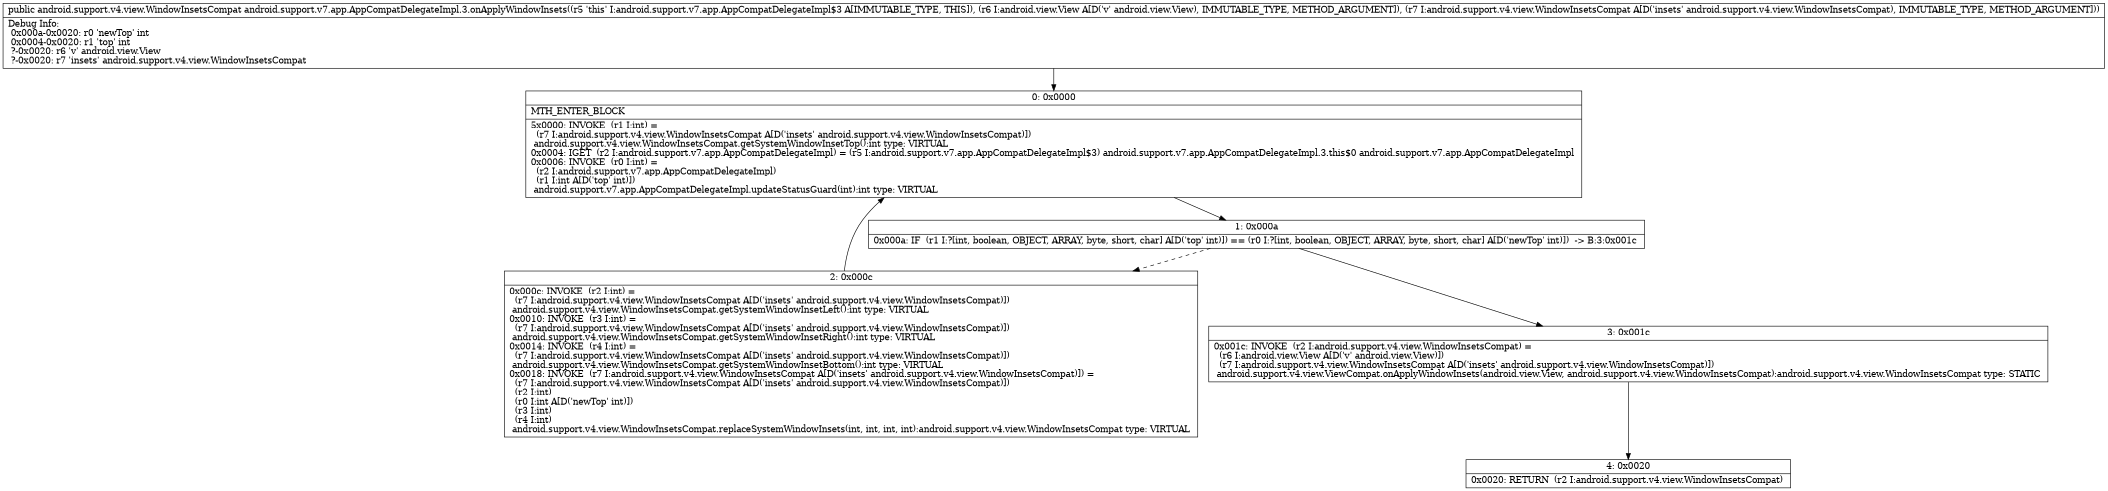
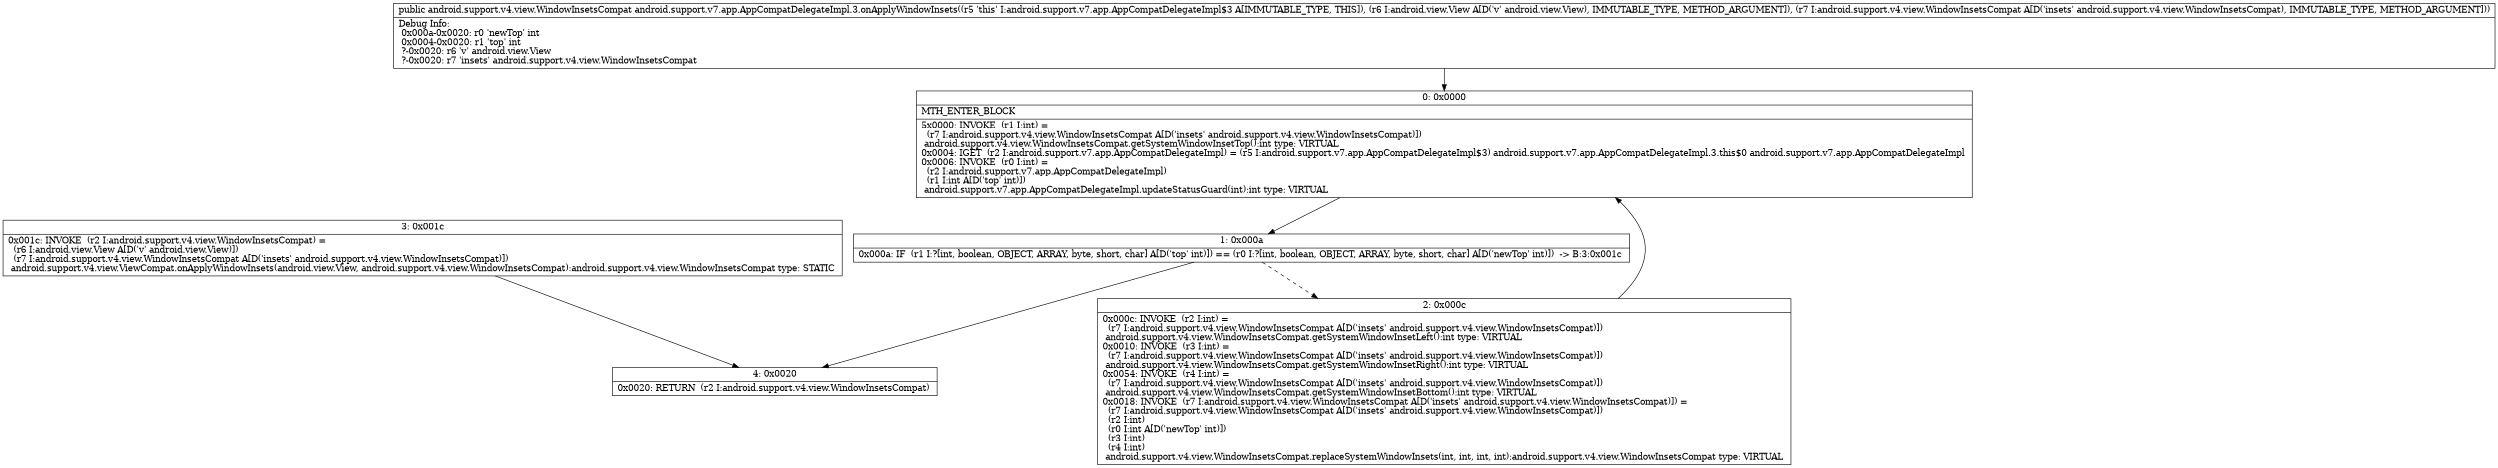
edge "1: 0x000a" -> "3: 0x001c": now "1: 0x000a" -> "4: 0x0020"
node "2: 0x000c": text "0x0014: INVOKE  (r4 I:int) =" -> "0x0054: INVOKE  (r4 I:int) ="
